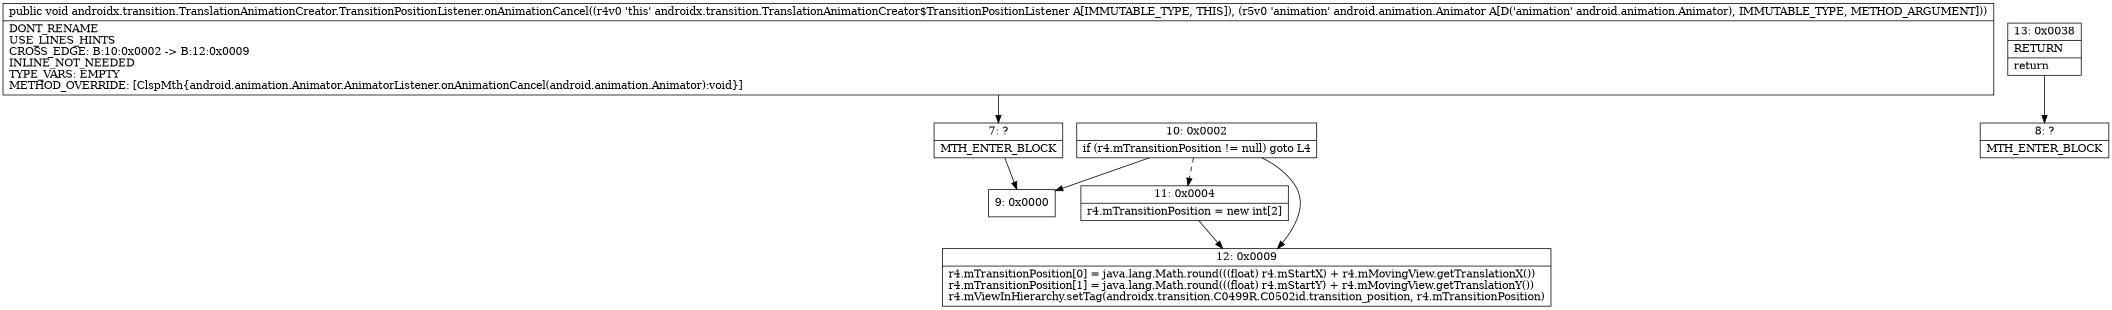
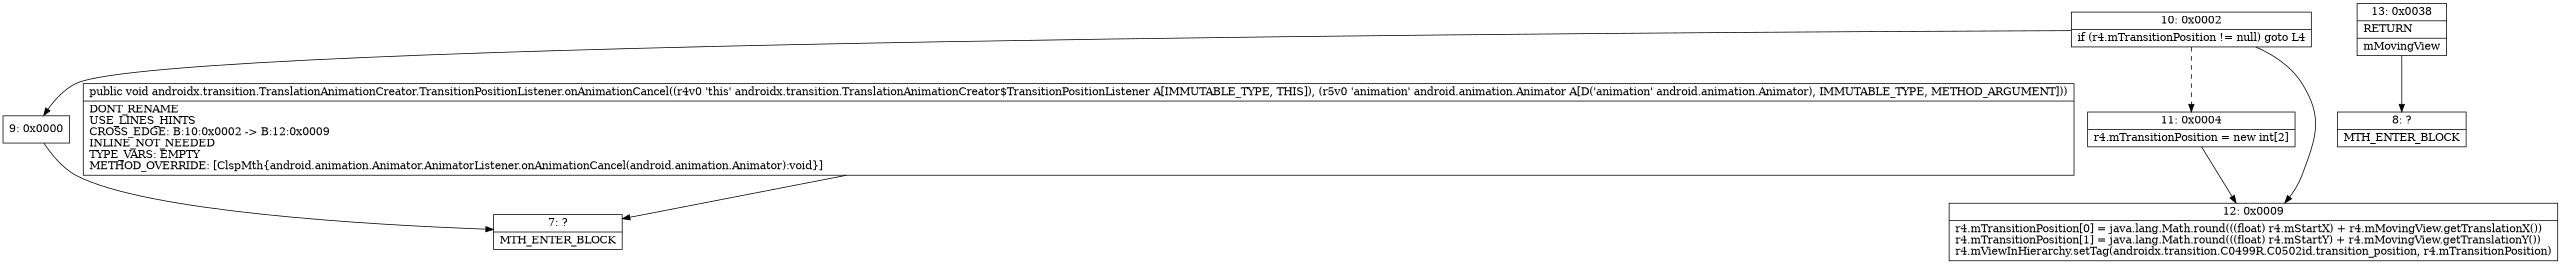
node "13: 0x0038": text "return" -> "mMovingView"
edge "7: ?" -> "9: 0x0000": reversed
